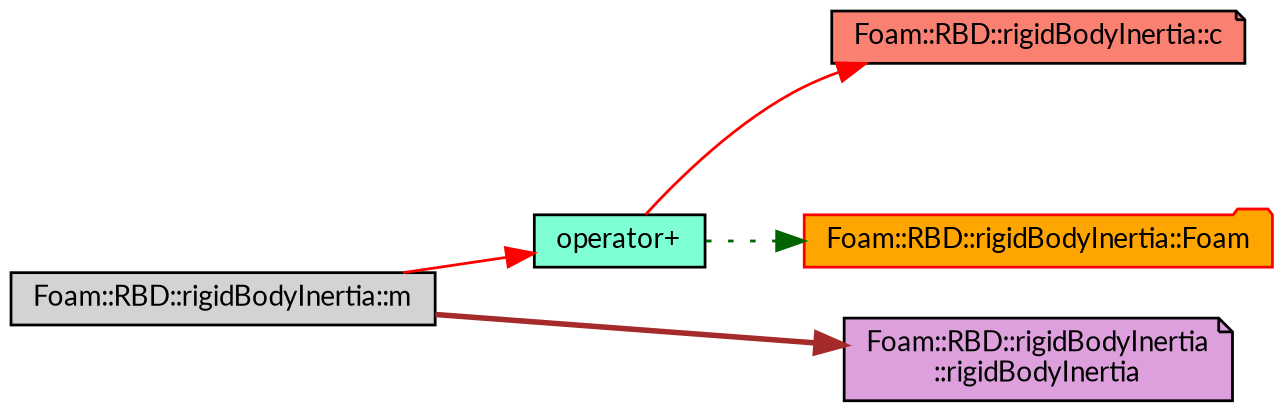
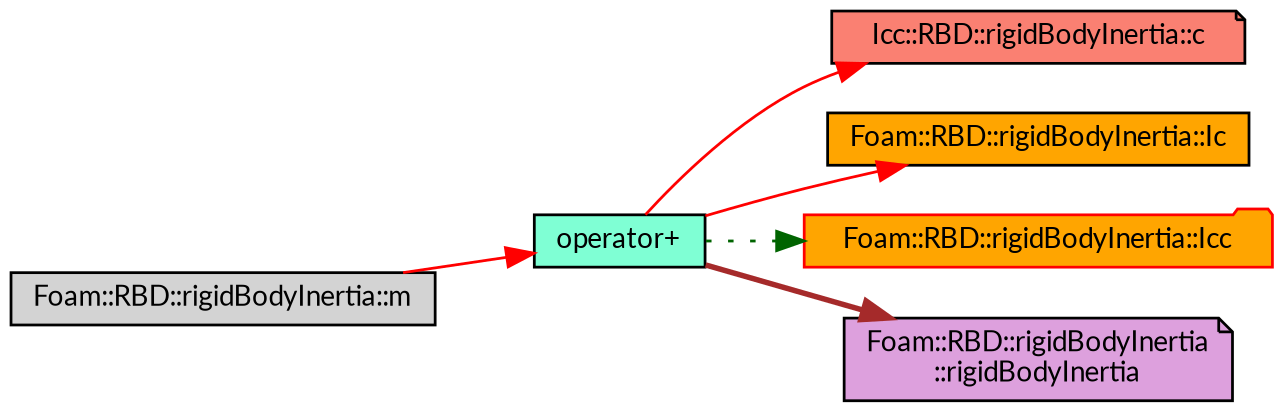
node "Foam::RBD::rigidBodyInertia::c": label "Foam::RBD::rigidBodyInertia::c" -> "Icc::RBD::rigidBodyInertia::c"
node "Foam::RBD::rigidBodyInertia::Ic": added
node "Foam::RBD::rigidBodyInertia::Foam": label "Foam::RBD::rigidBodyInertia::Foam" -> "Foam::RBD::rigidBodyInertia::Icc"
edge "Foam::RBD::rigidBodyInertia::m" -> "Foam::RBD::rigidBodyInertia ::rigidBodyInertia": now "operator+" -> "Foam::RBD::rigidBodyInertia ::rigidBodyInertia"
